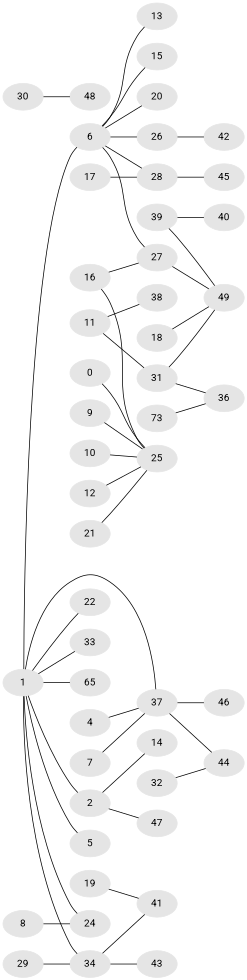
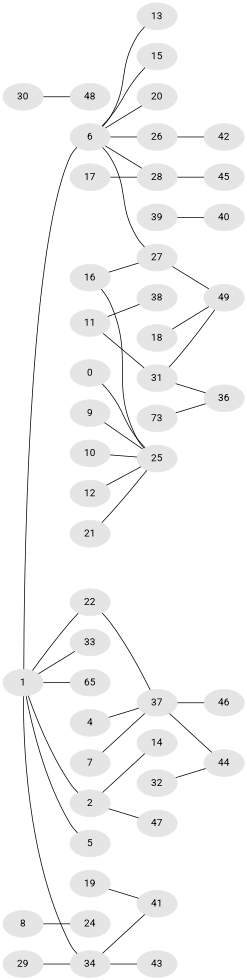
edge "39" -- "49": removed
edge "1" -- "37": now "22" -- "37"
edge "1" -- "24": removed
